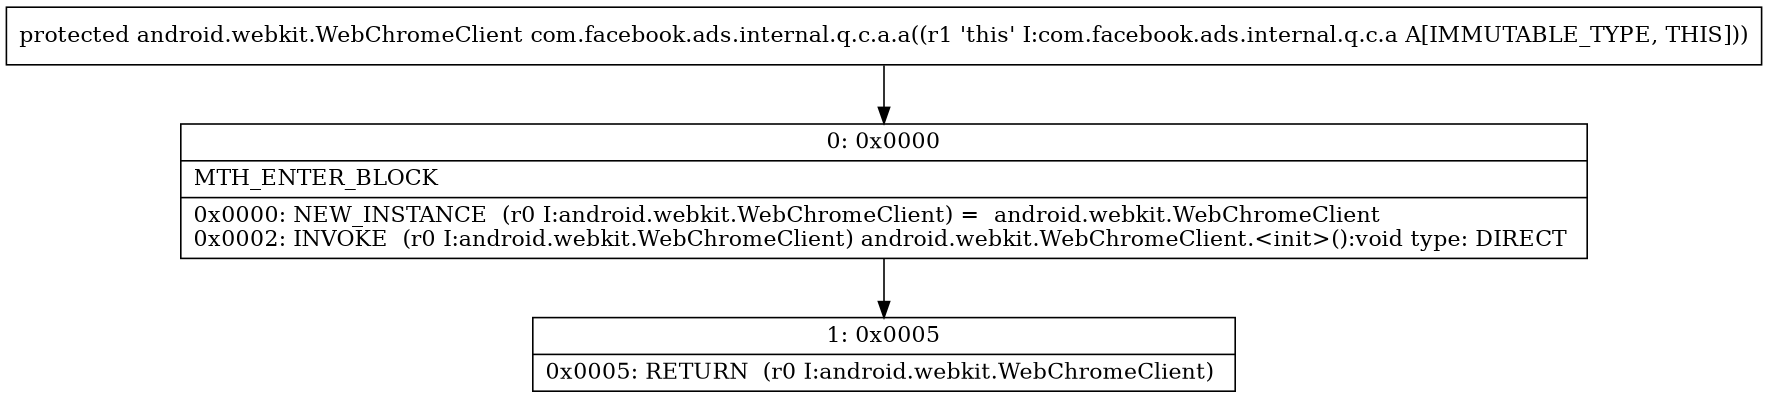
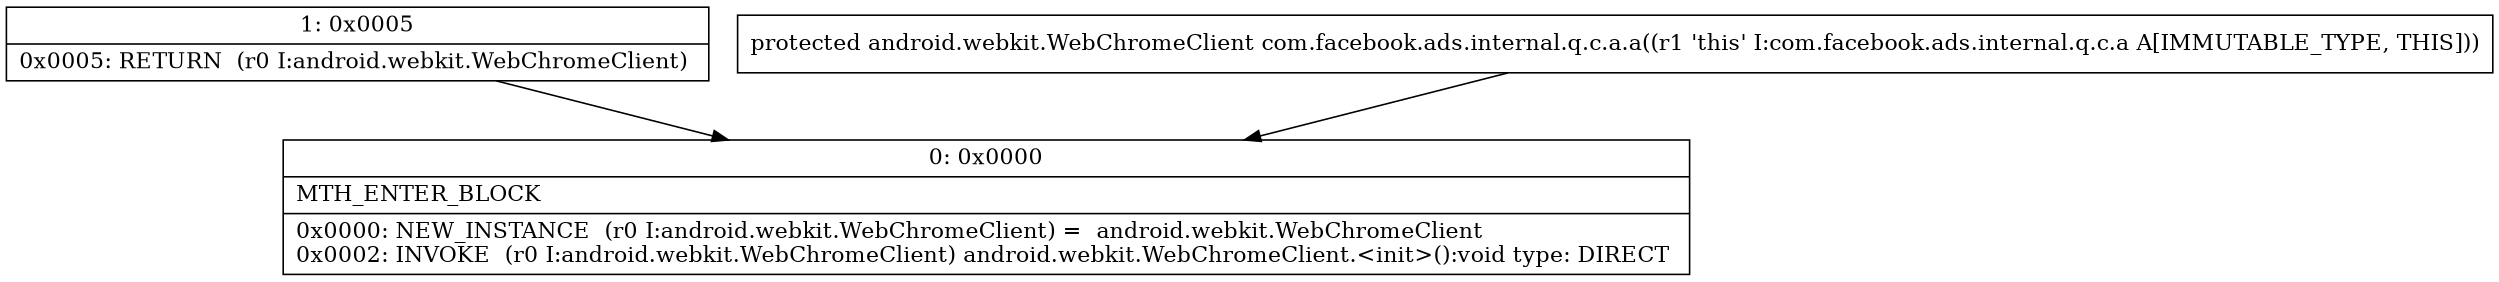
edge "0: 0x0000" -> "1: 0x0005": reversed
